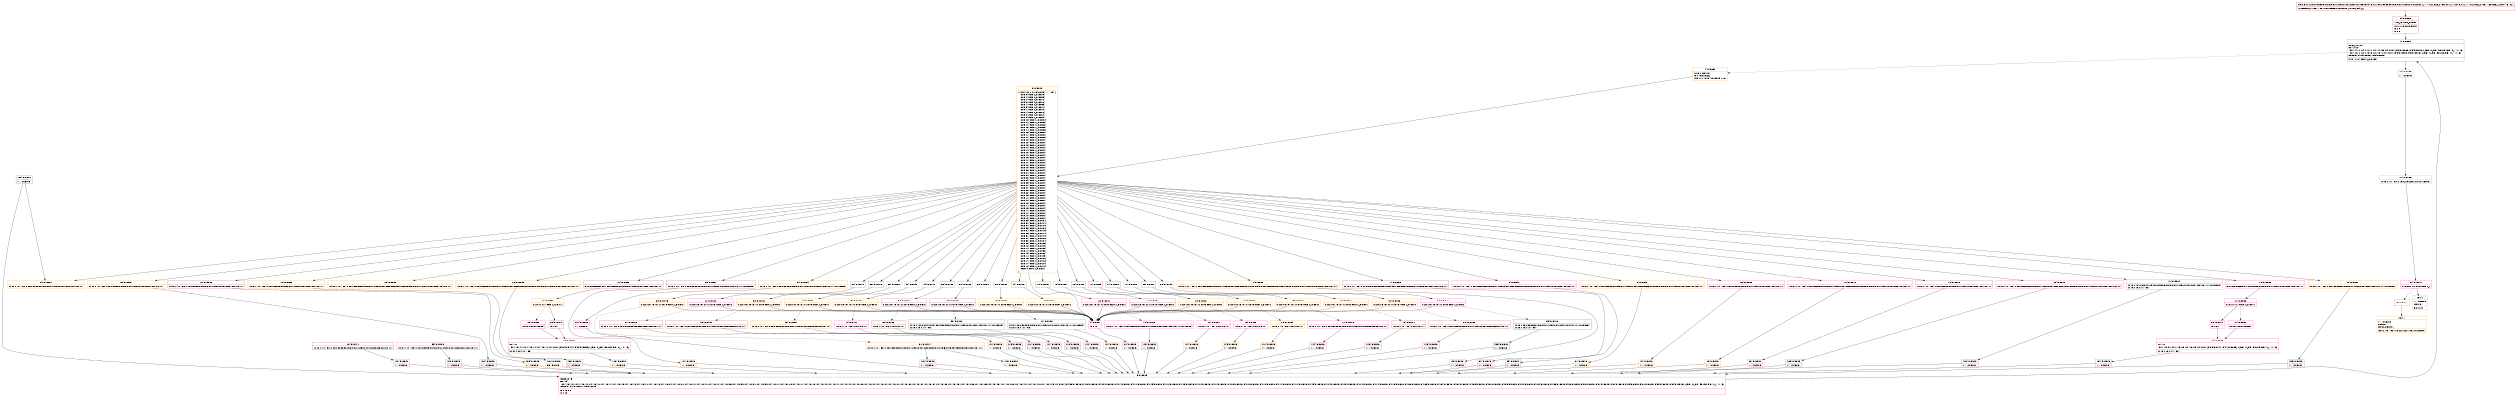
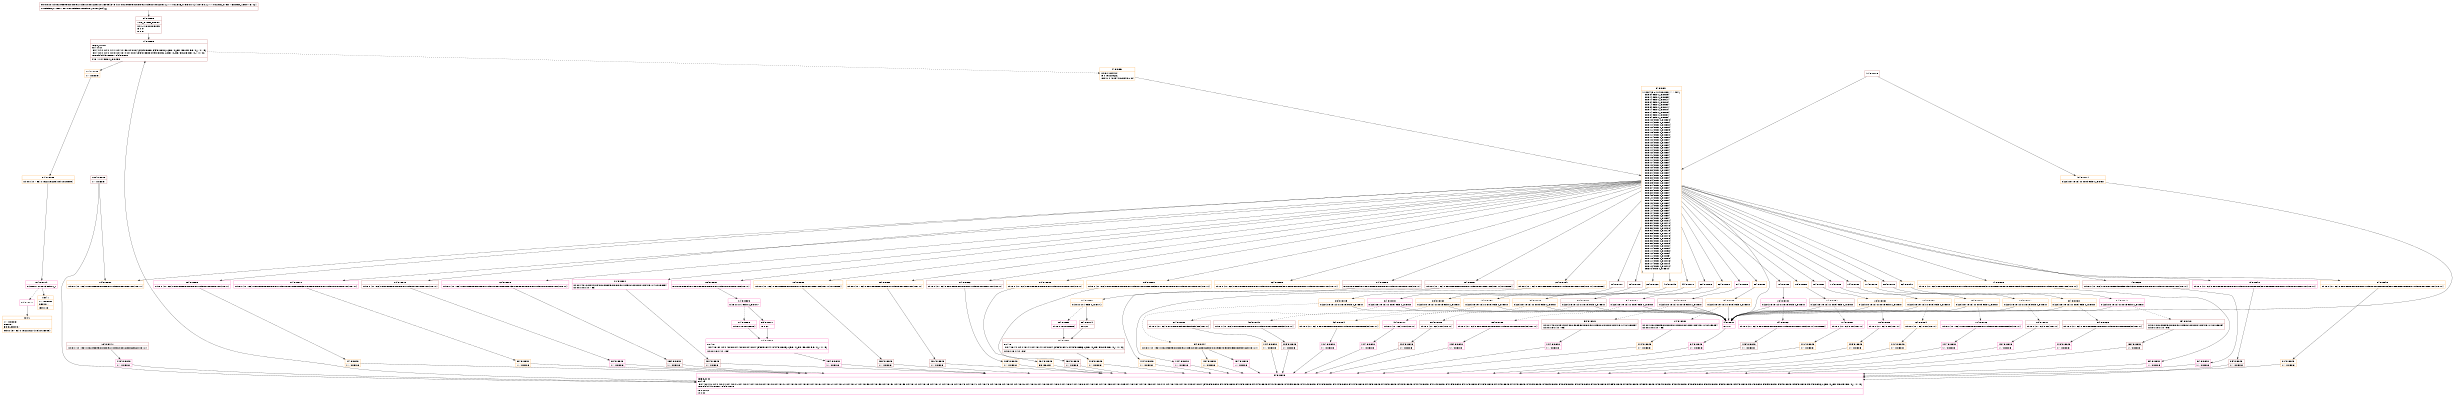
edge "3: 0x001c" -> "47: 0x0170": reversed
node "54: 0x0196": added
edge "105: 0x0020" -> "5: 0x0020": style dashed -> solid
